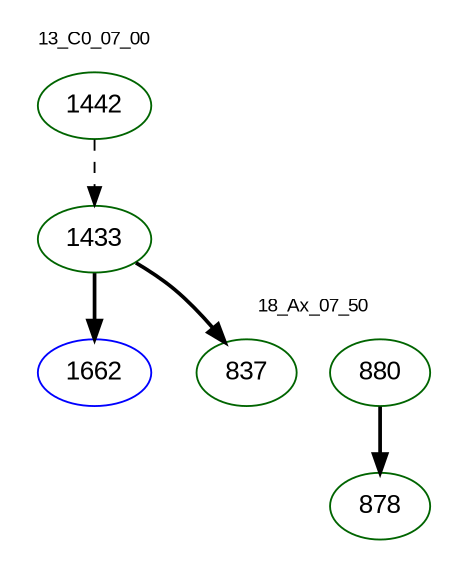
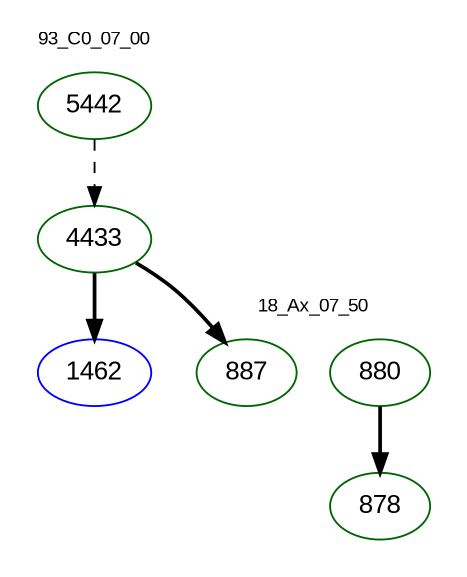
cluster "13_C0_07_00": label "13_C0_07_00" -> "93_C0_07_00"
node "1442": label "1442" -> "5442"
node "1433": label "1433" -> "4433"
node "1662": label "1662" -> "1462"
node "837": label "837" -> "887"
